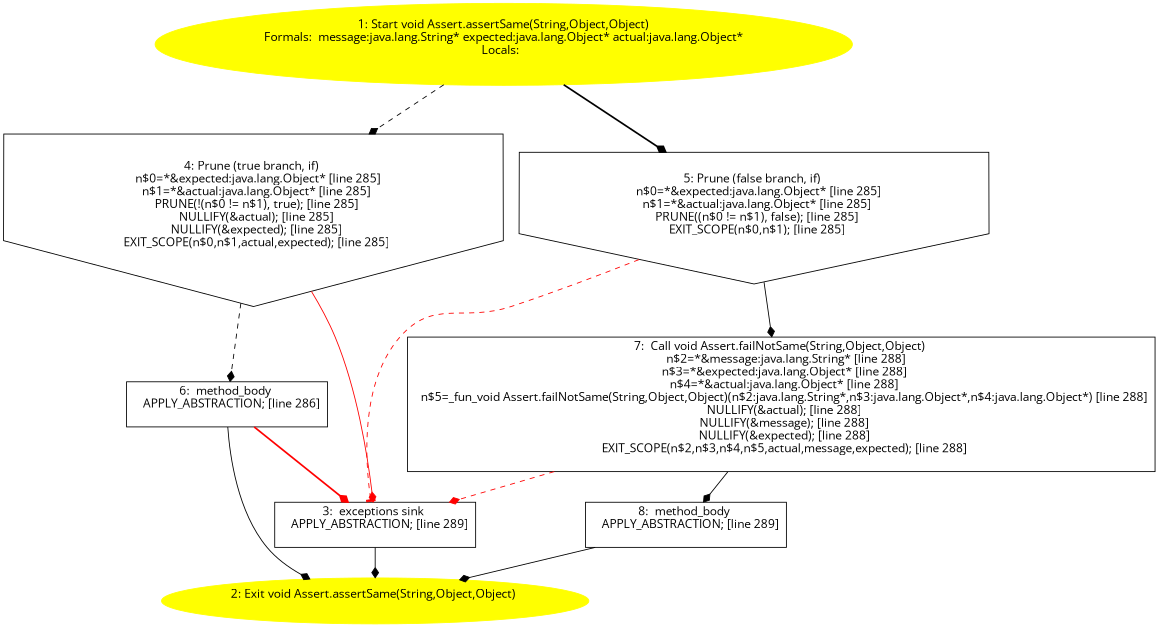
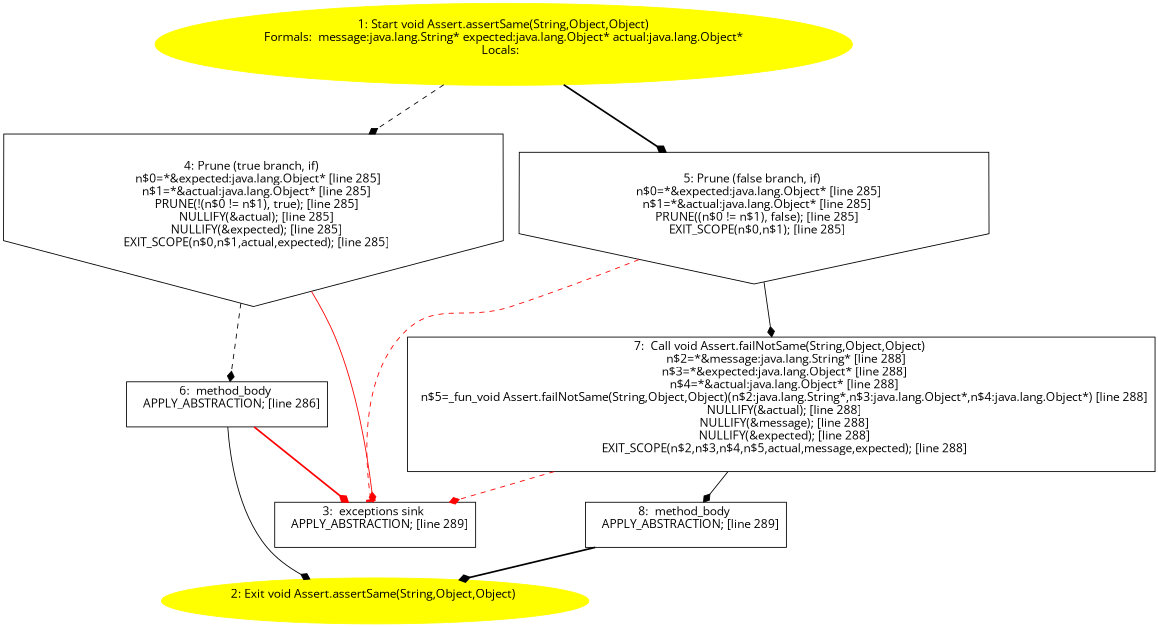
edge "3:  exceptions sink APPLY_ABSTRACTION; [line 289]" -> "2: Exit void Assert.assertSame(String,Object,Object)": removed
edge "8:  method_body APPLY_ABSTRACTION; [line 289]" -> "2: Exit void Assert.assertSame(String,Object,Object)": style solid -> bold
